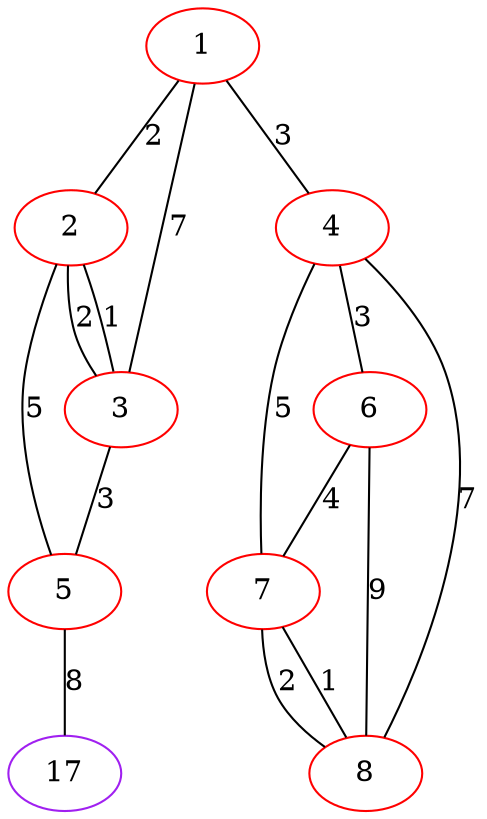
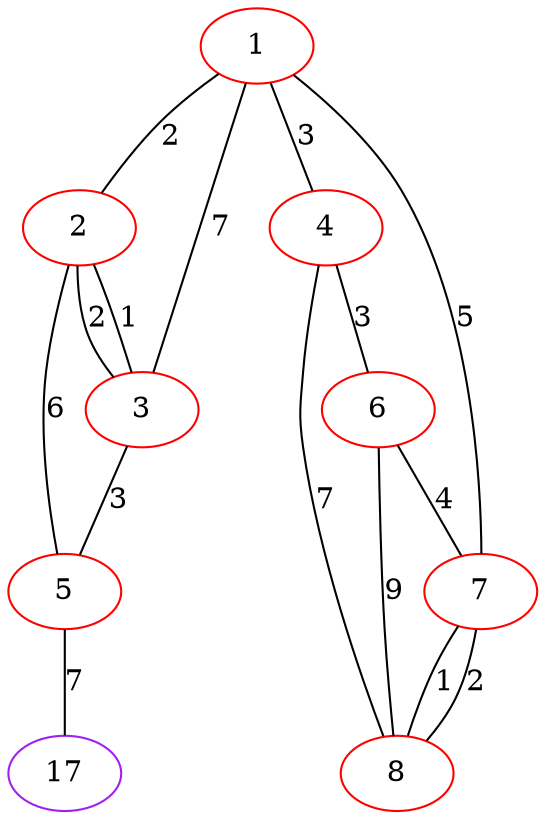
edge "4" -- "7": now "1" -- "7"
edge "2" -- "5": label "5" -> "6"
edge "5" -- "17": label "8" -> "7"
